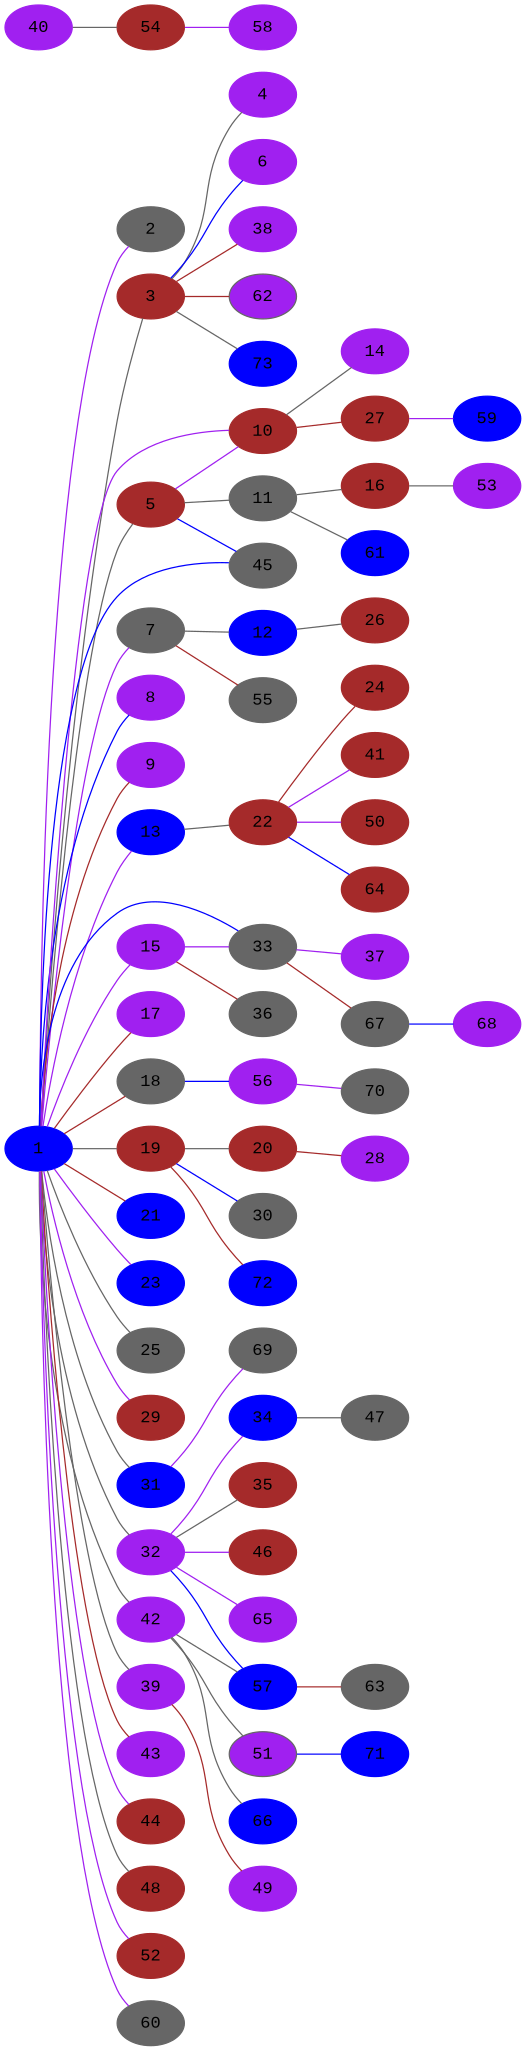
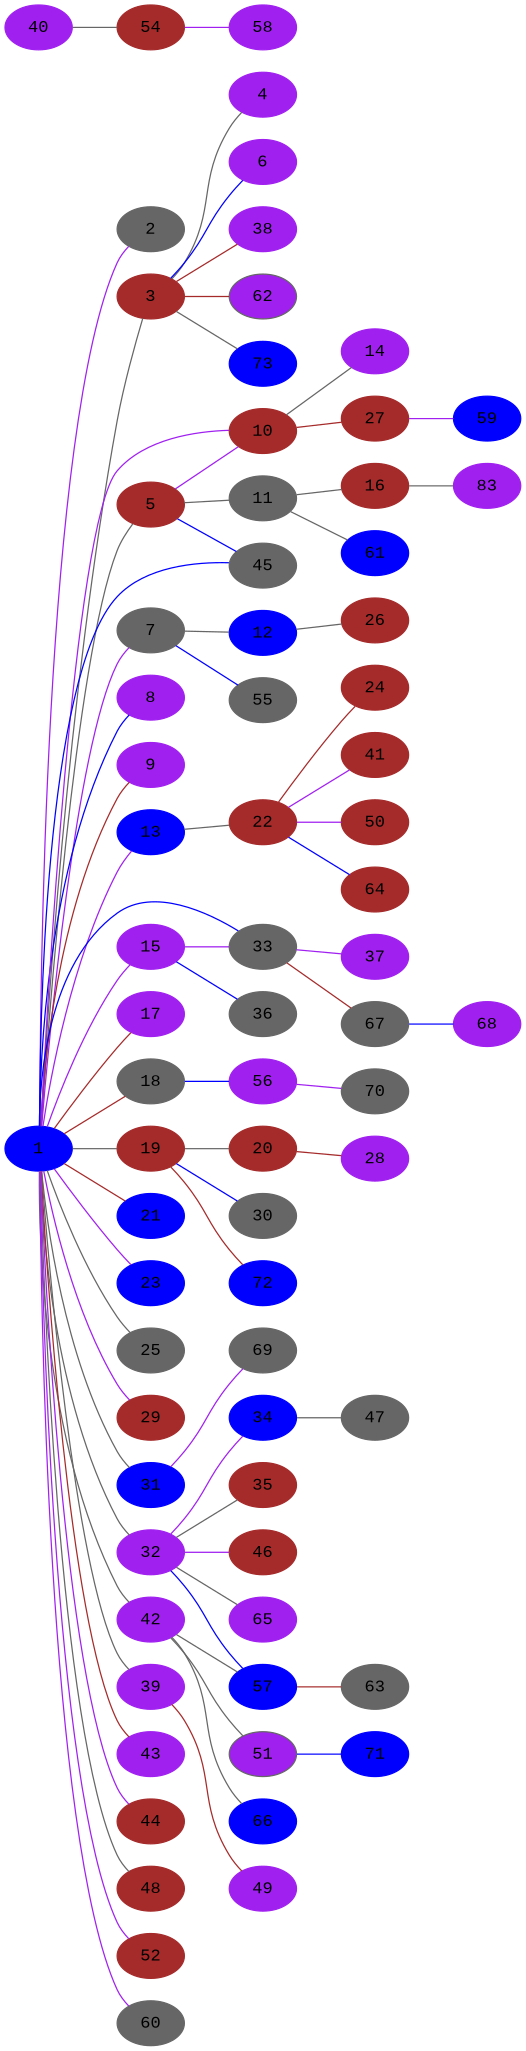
node "53": label "53" -> "83"
edge "7" -- "55": color brown -> blue
edge "15" -- "36": color brown -> blue
edge "32" -- "65": color purple -> gray40
